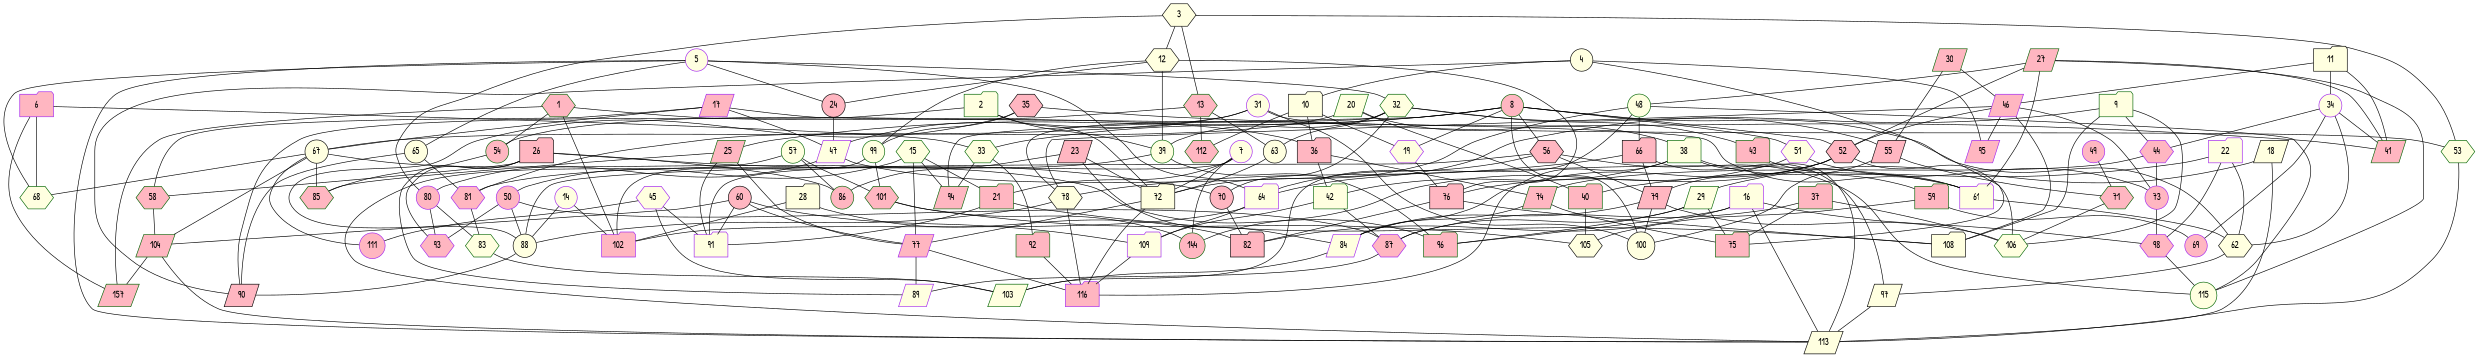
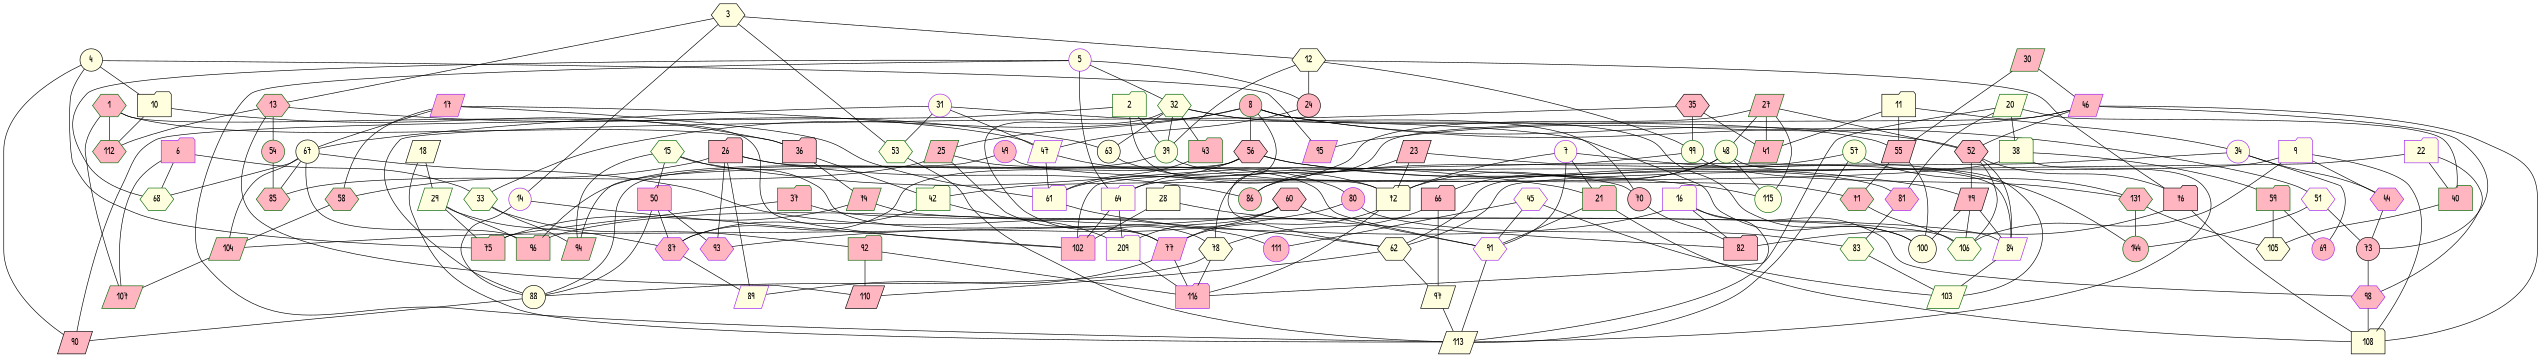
edge "3" -- "80": now "3" -- "14"
edge "11" -- "46": now "11" -- "55"
node "9": color darkgreen -> purple
edge "8" -- "94": now "49" -- "94"
edge "34" -- "41": removed
edge "1" -- "54": now "1" -- "112"
node "65": removed
node "19": removed
edge "44" -- "74": removed
edge "66" -- "79": removed
node "50": shape circle -> folder
node "60": shape circle -> hexagon
node "101": label "101" -> "131"
node "73": color purple -> black
edge "37" -- "87": now "56" -- "87"
node "91": shape folder -> hexagon
node "109": label "109" -> "209"
edge "98" -- "115": now "98" -- "108"
edge "38" -- "116": now "20" -- "116"
node "157": label "157" -> "107"
node "110": added
edge "104" -- "113": now "91" -- "113"
